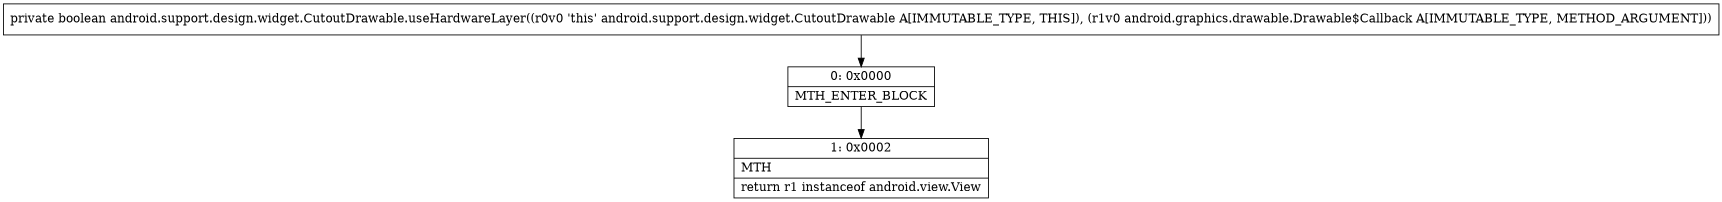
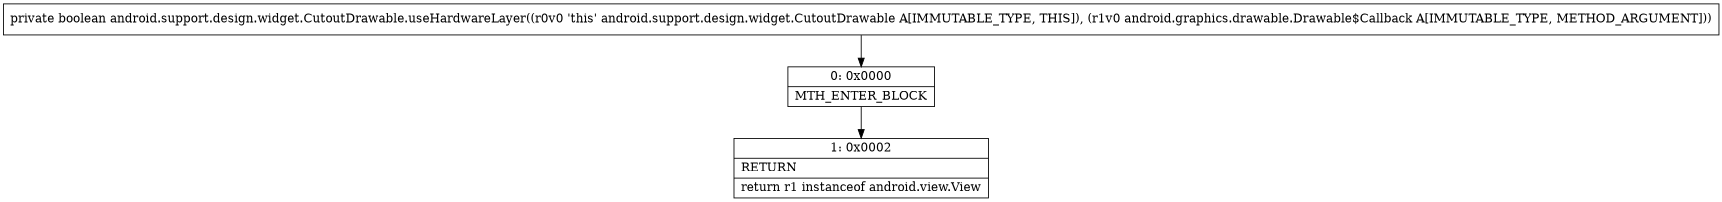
node "1: 0x0002": text "MTH" -> "RETURN"
